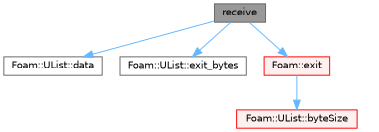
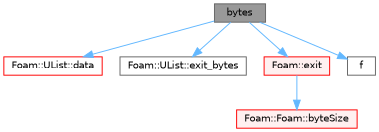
node "receive": label "receive" -> "bytes"
node "Foam::UList::data": color grey40 -> red
node "f": added
node "Foam::UList::byteSize": label "Foam::UList::byteSize" -> "Foam::Foam::byteSize"
